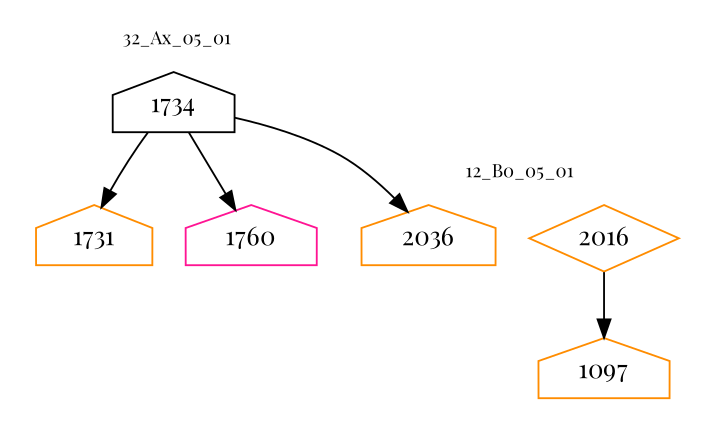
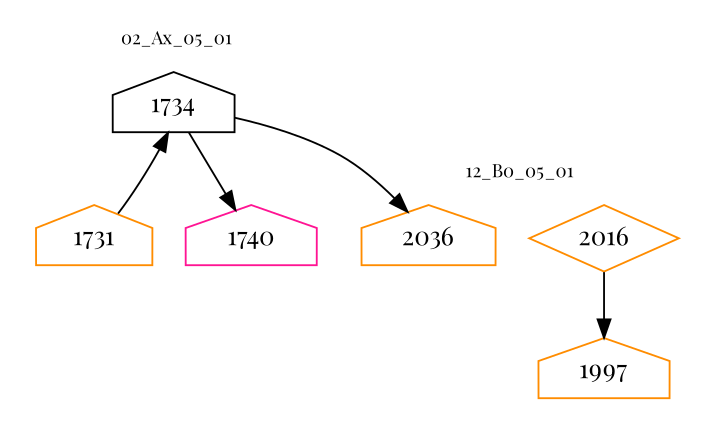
cluster "32_Ax_05_01": label "32_Ax_05_01" -> "02_Ax_05_01"
edge "1734" -> "1731": reversed
node "1760": label "1760" -> "1740"
node "1097": label "1097" -> "1997"
